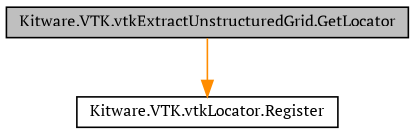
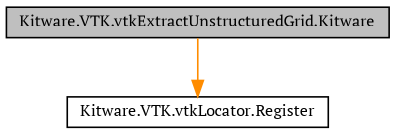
node "Kitware.VTK.vtkExtractUnstructuredGrid.GetLocator": label "Kitware.VTK.vtkExtractUnstructuredGrid.GetLocator" -> "Kitware.VTK.vtkExtractUnstructuredGrid.Kitware"
